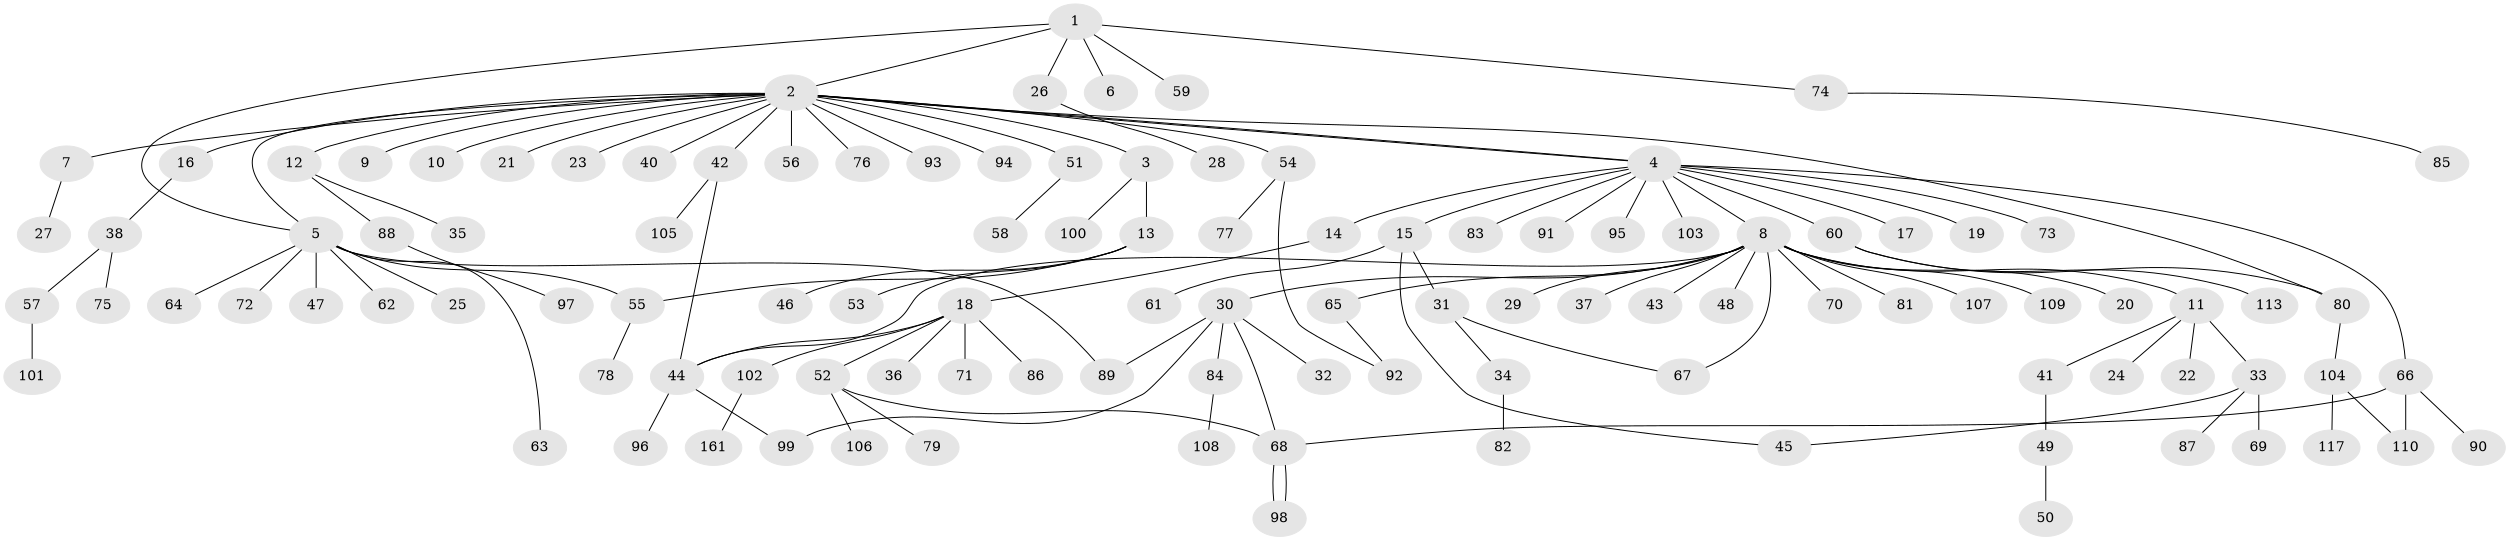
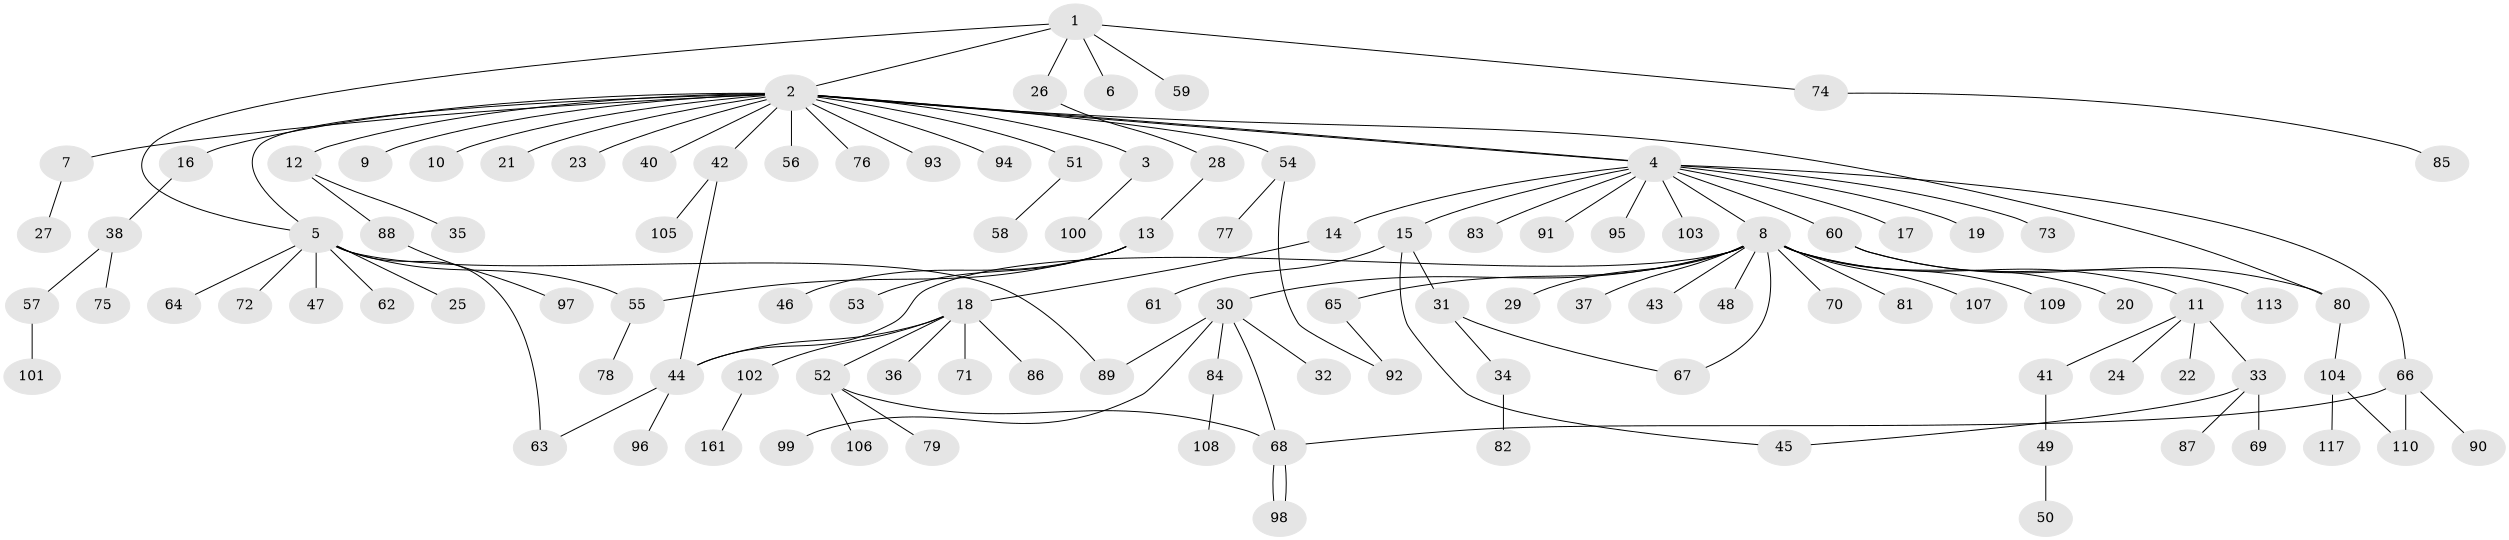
edge "3" -- "13": now "28" -- "13"
edge "44" -- "99": now "44" -- "63"
